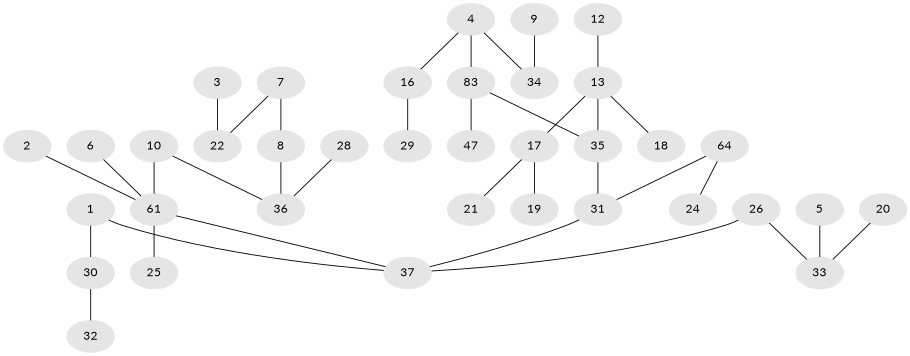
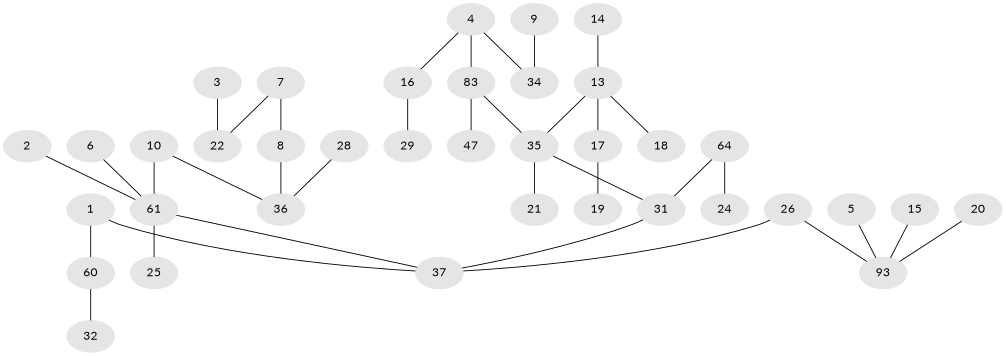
node "12": label "12" -> "14"
edge "17" -- "21": now "35" -- "21"
node "15": added
node "30": label "30" -> "60"
node "33": label "33" -> "93"
